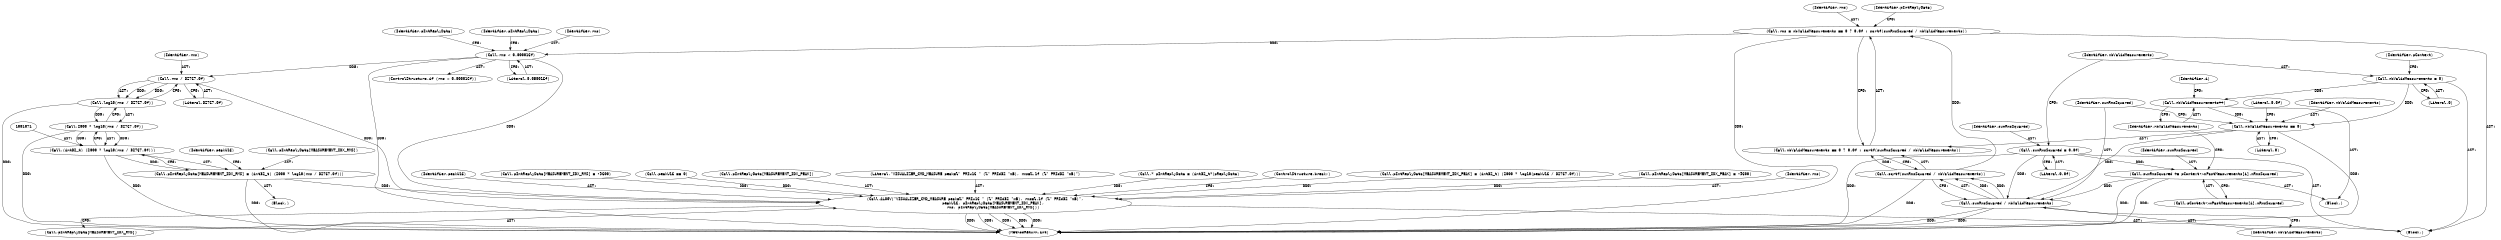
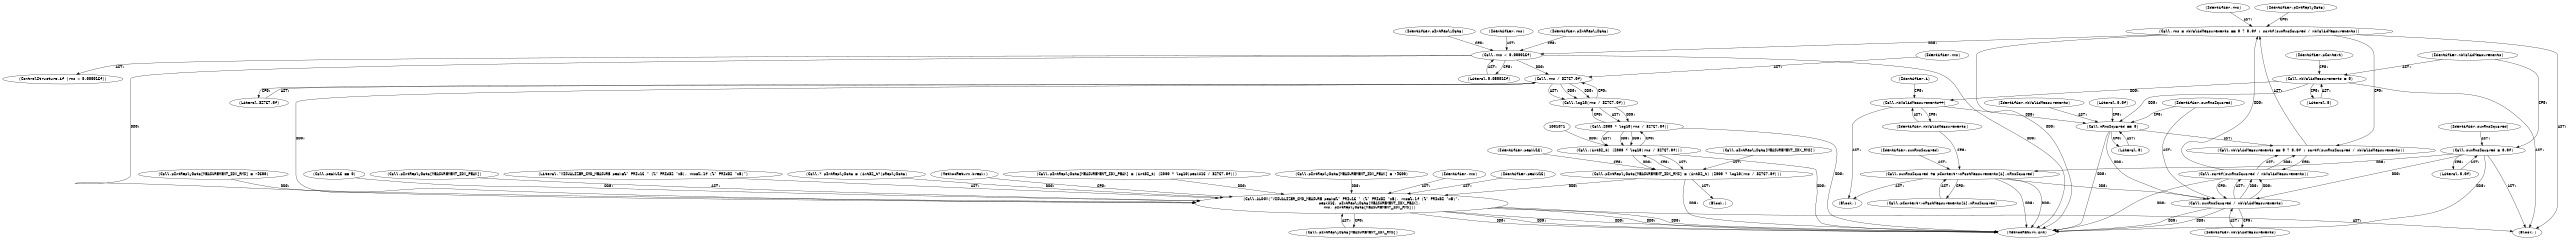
node "(Call,nbValidMeasurements == 0)": label "(Call,nbValidMeasurements == 0)" -> "(Call,mRmsSquared == 0)"
edge "1001071" -> "(Call,(int32_t) (2000 * log10(rms / 32767.0f)))": label "AST: " -> "DDG: "
node "(ControlStructure,break;)": label "(ControlStructure,break;)" -> "(MethodReturn,break;)"
edge "(Call,log10(rms / 32767.0f))" -> "(MethodReturn,int)": removed, label "DDG:"
